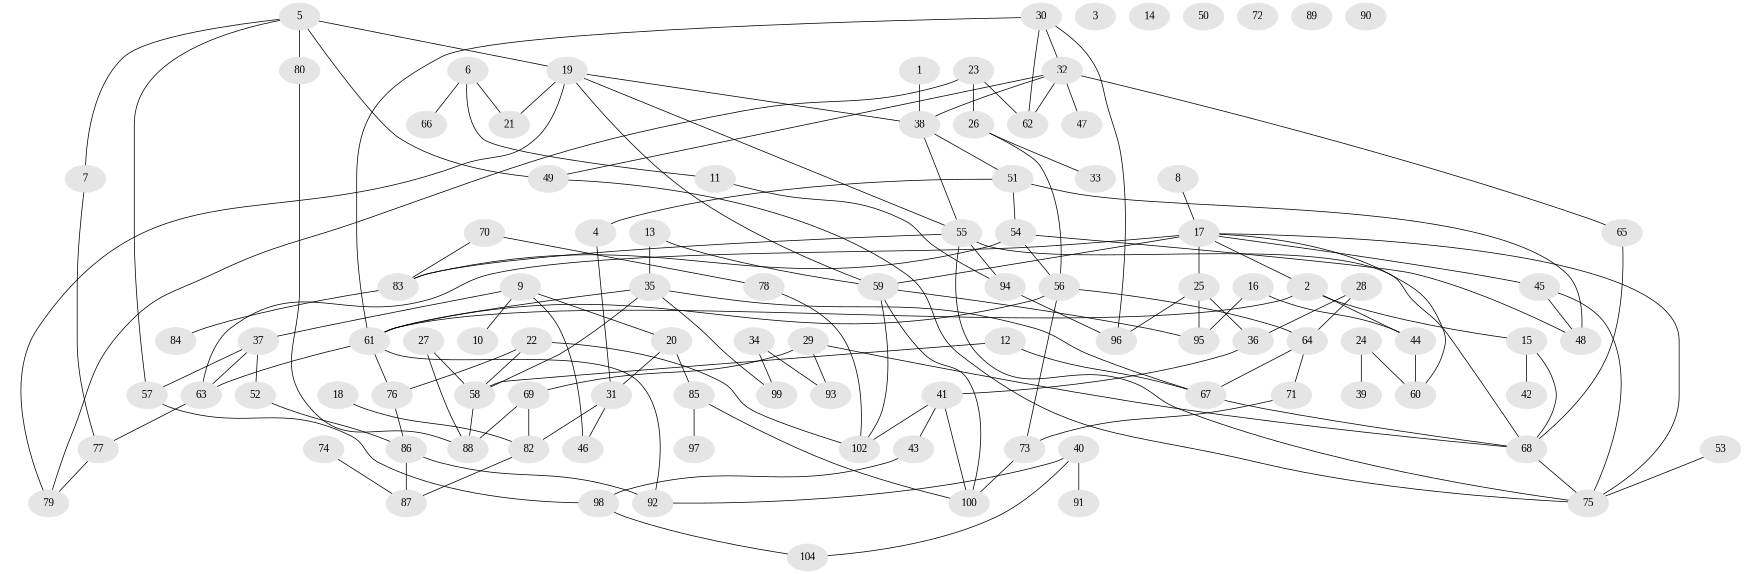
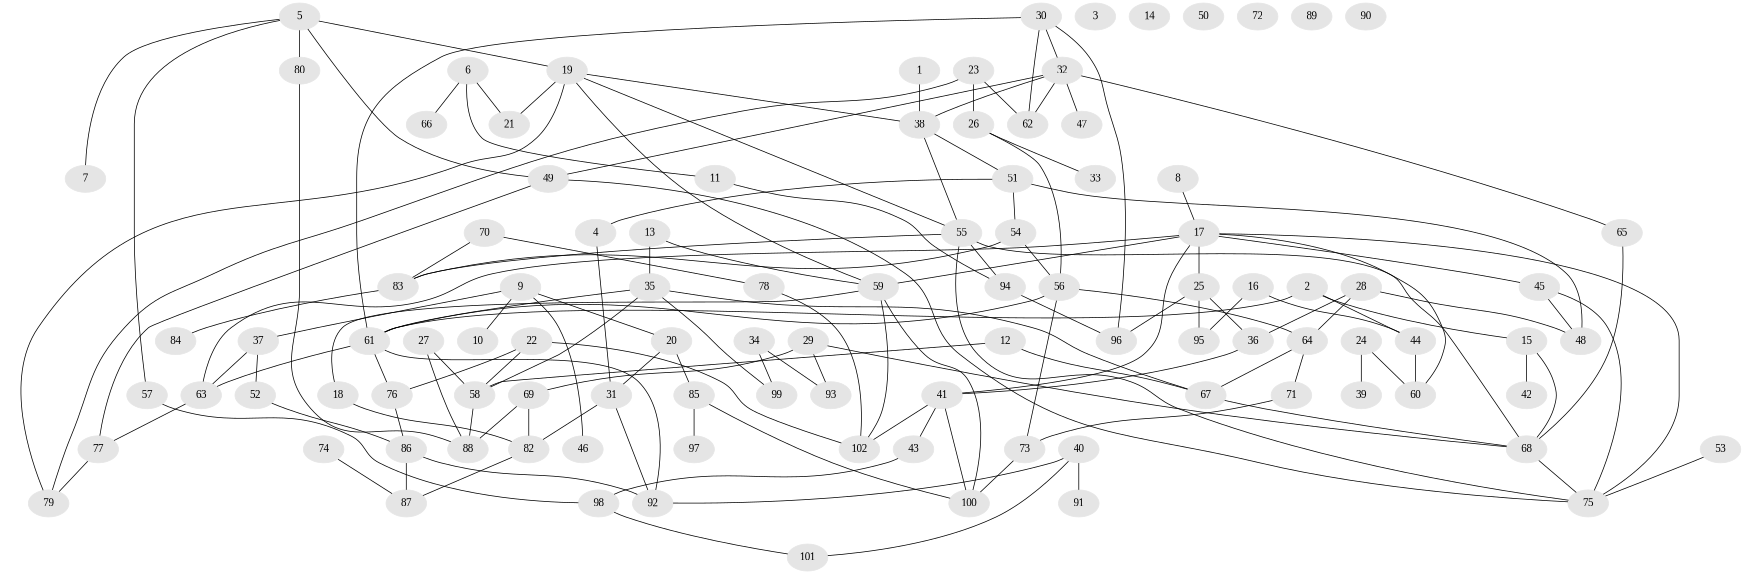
edge "17" -- "2": now "17" -- "41"
edge "54" -- "48": now "28" -- "48"
edge "59" -- "95": now "59" -- "18"
edge "7" -- "77": now "49" -- "77"
edge "37" -- "57": removed
edge "31" -- "46": now "31" -- "92"
node "104": label "104" -> "101"
